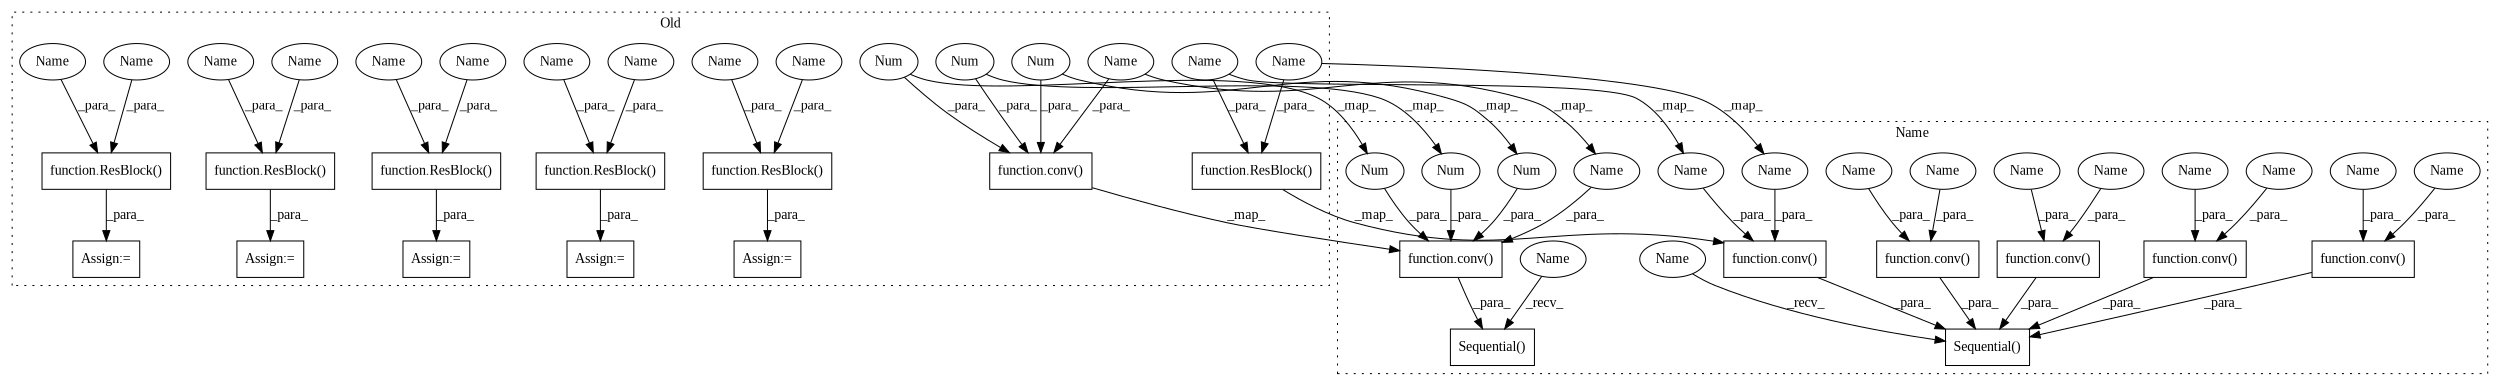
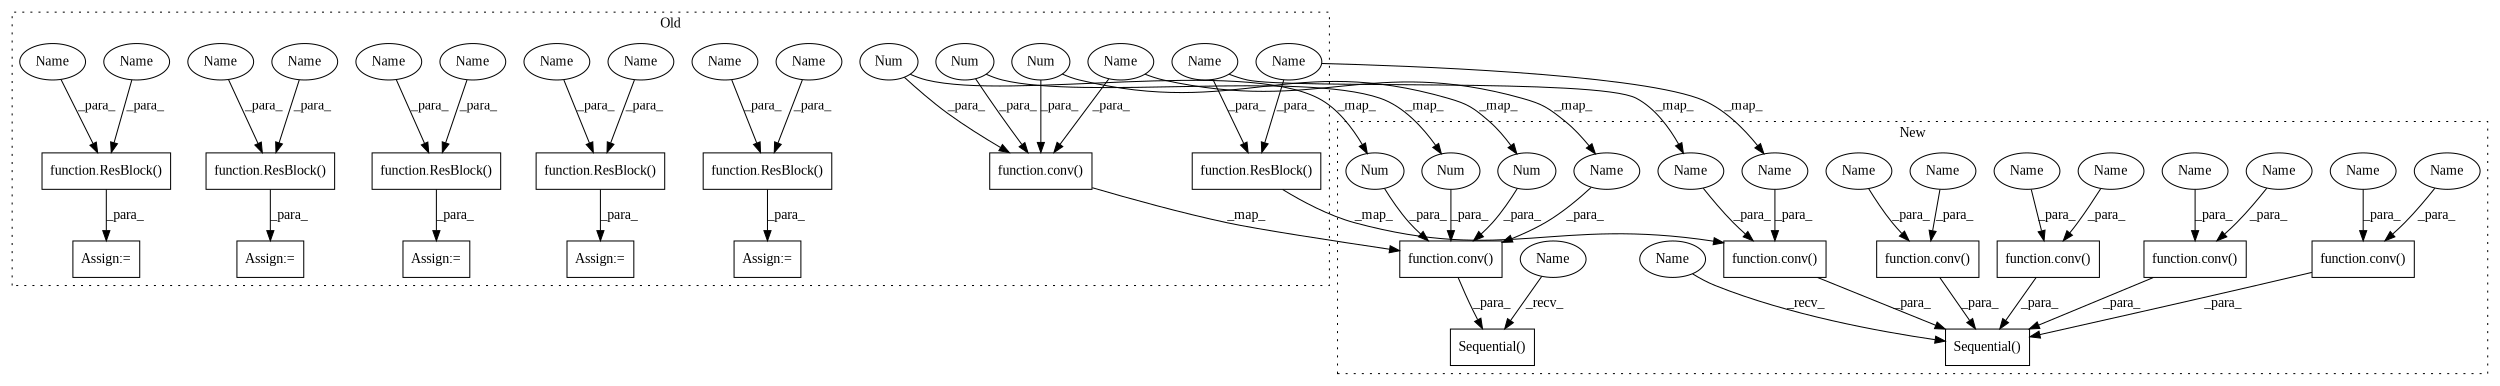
cluster "Name": label "Name" -> "New"
